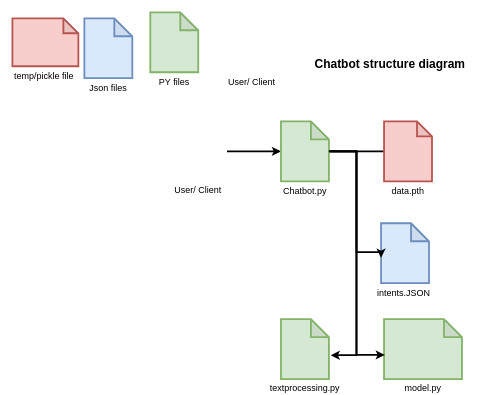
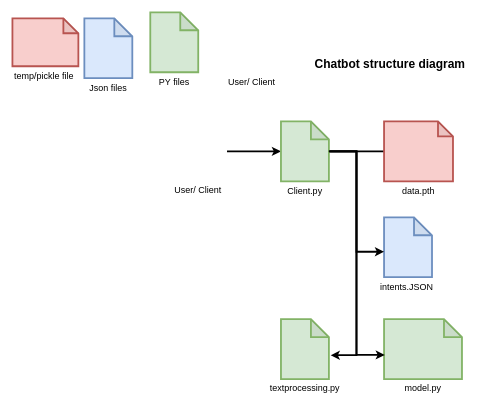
node "data.pth": size 48x60 -> 69x60
node "Chatbot.py": label "Chatbot.py" -> "Client.py"
node "intents.JSON": moved (405, 254) -> (408, 248)
